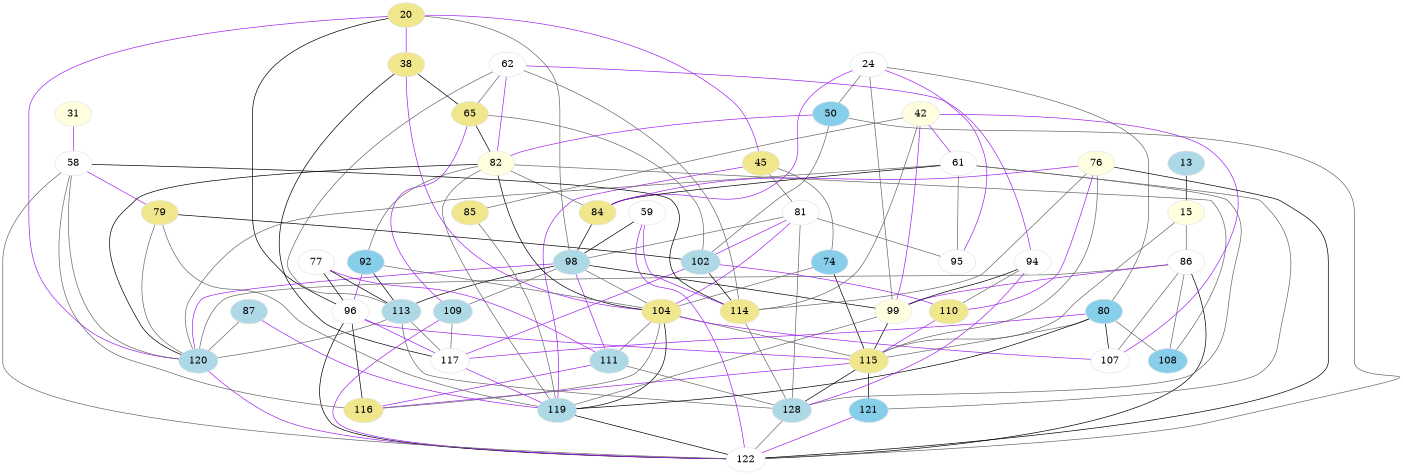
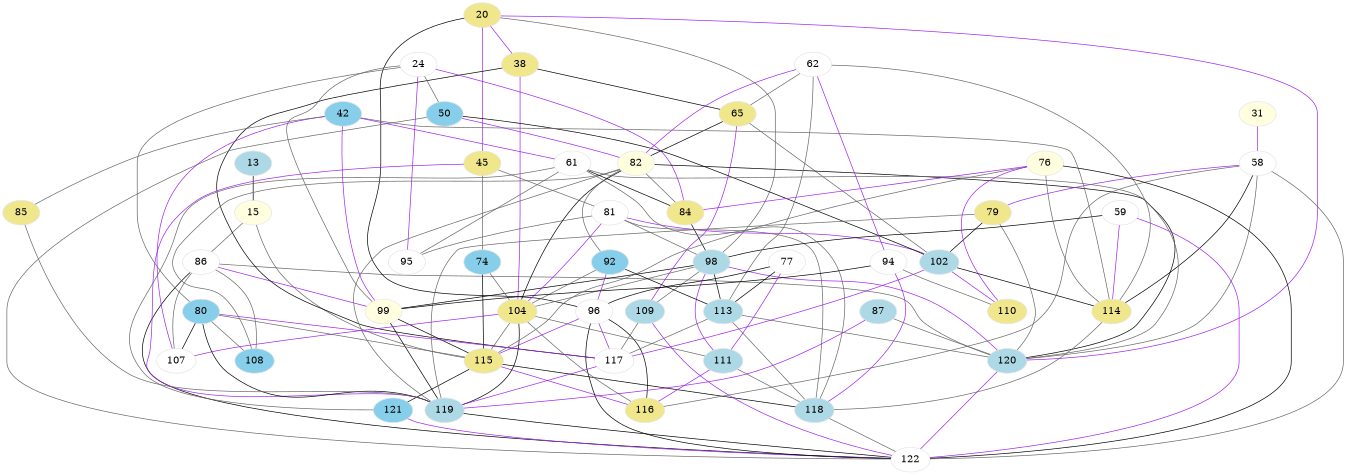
node "42": fillcolor lightyellow -> skyblue
edge "50" -- "102": color gray40 -> black
edge "110" -- "115": removed
edge "99" -- "119": color gray40 -> black
node "128": label "128" -> "118"
